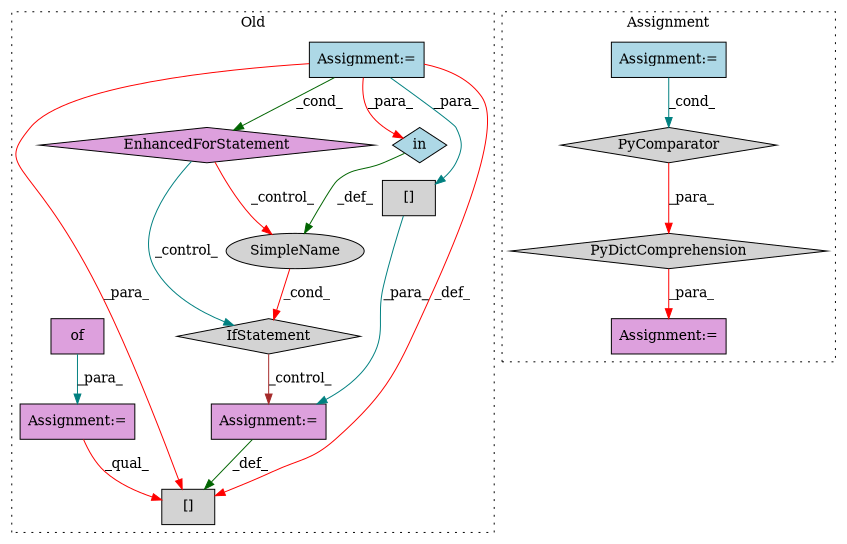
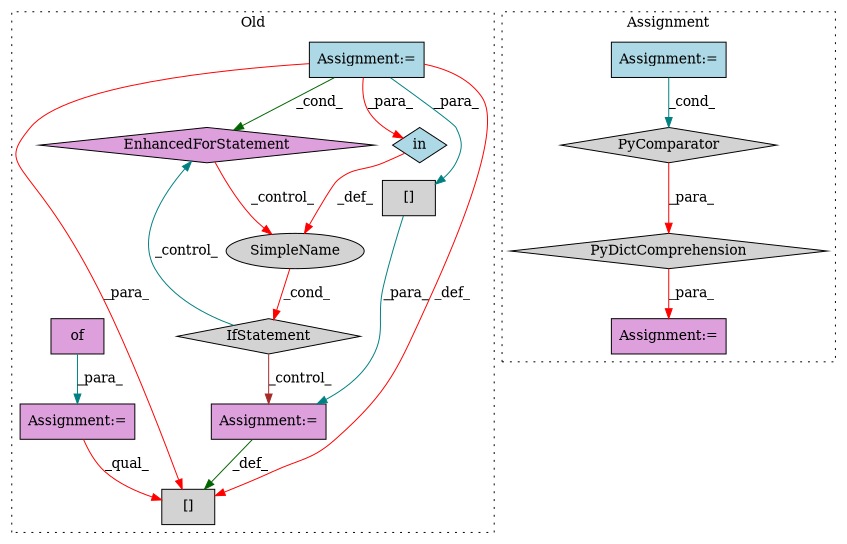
edge "in" -> "SimpleName": color darkgreen -> red
edge "EnhancedForStatement" -> "IfStatement": reversed
